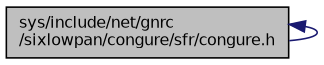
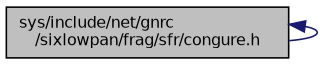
node "sys/include/net/gnrc /sixlowpan/congure/sfr/congure.h": label "sys/include/net/gnrc /sixlowpan/congure/sfr/congure.h" -> "sys/include/net/gnrc /sixlowpan/frag/sfr/congure.h"
